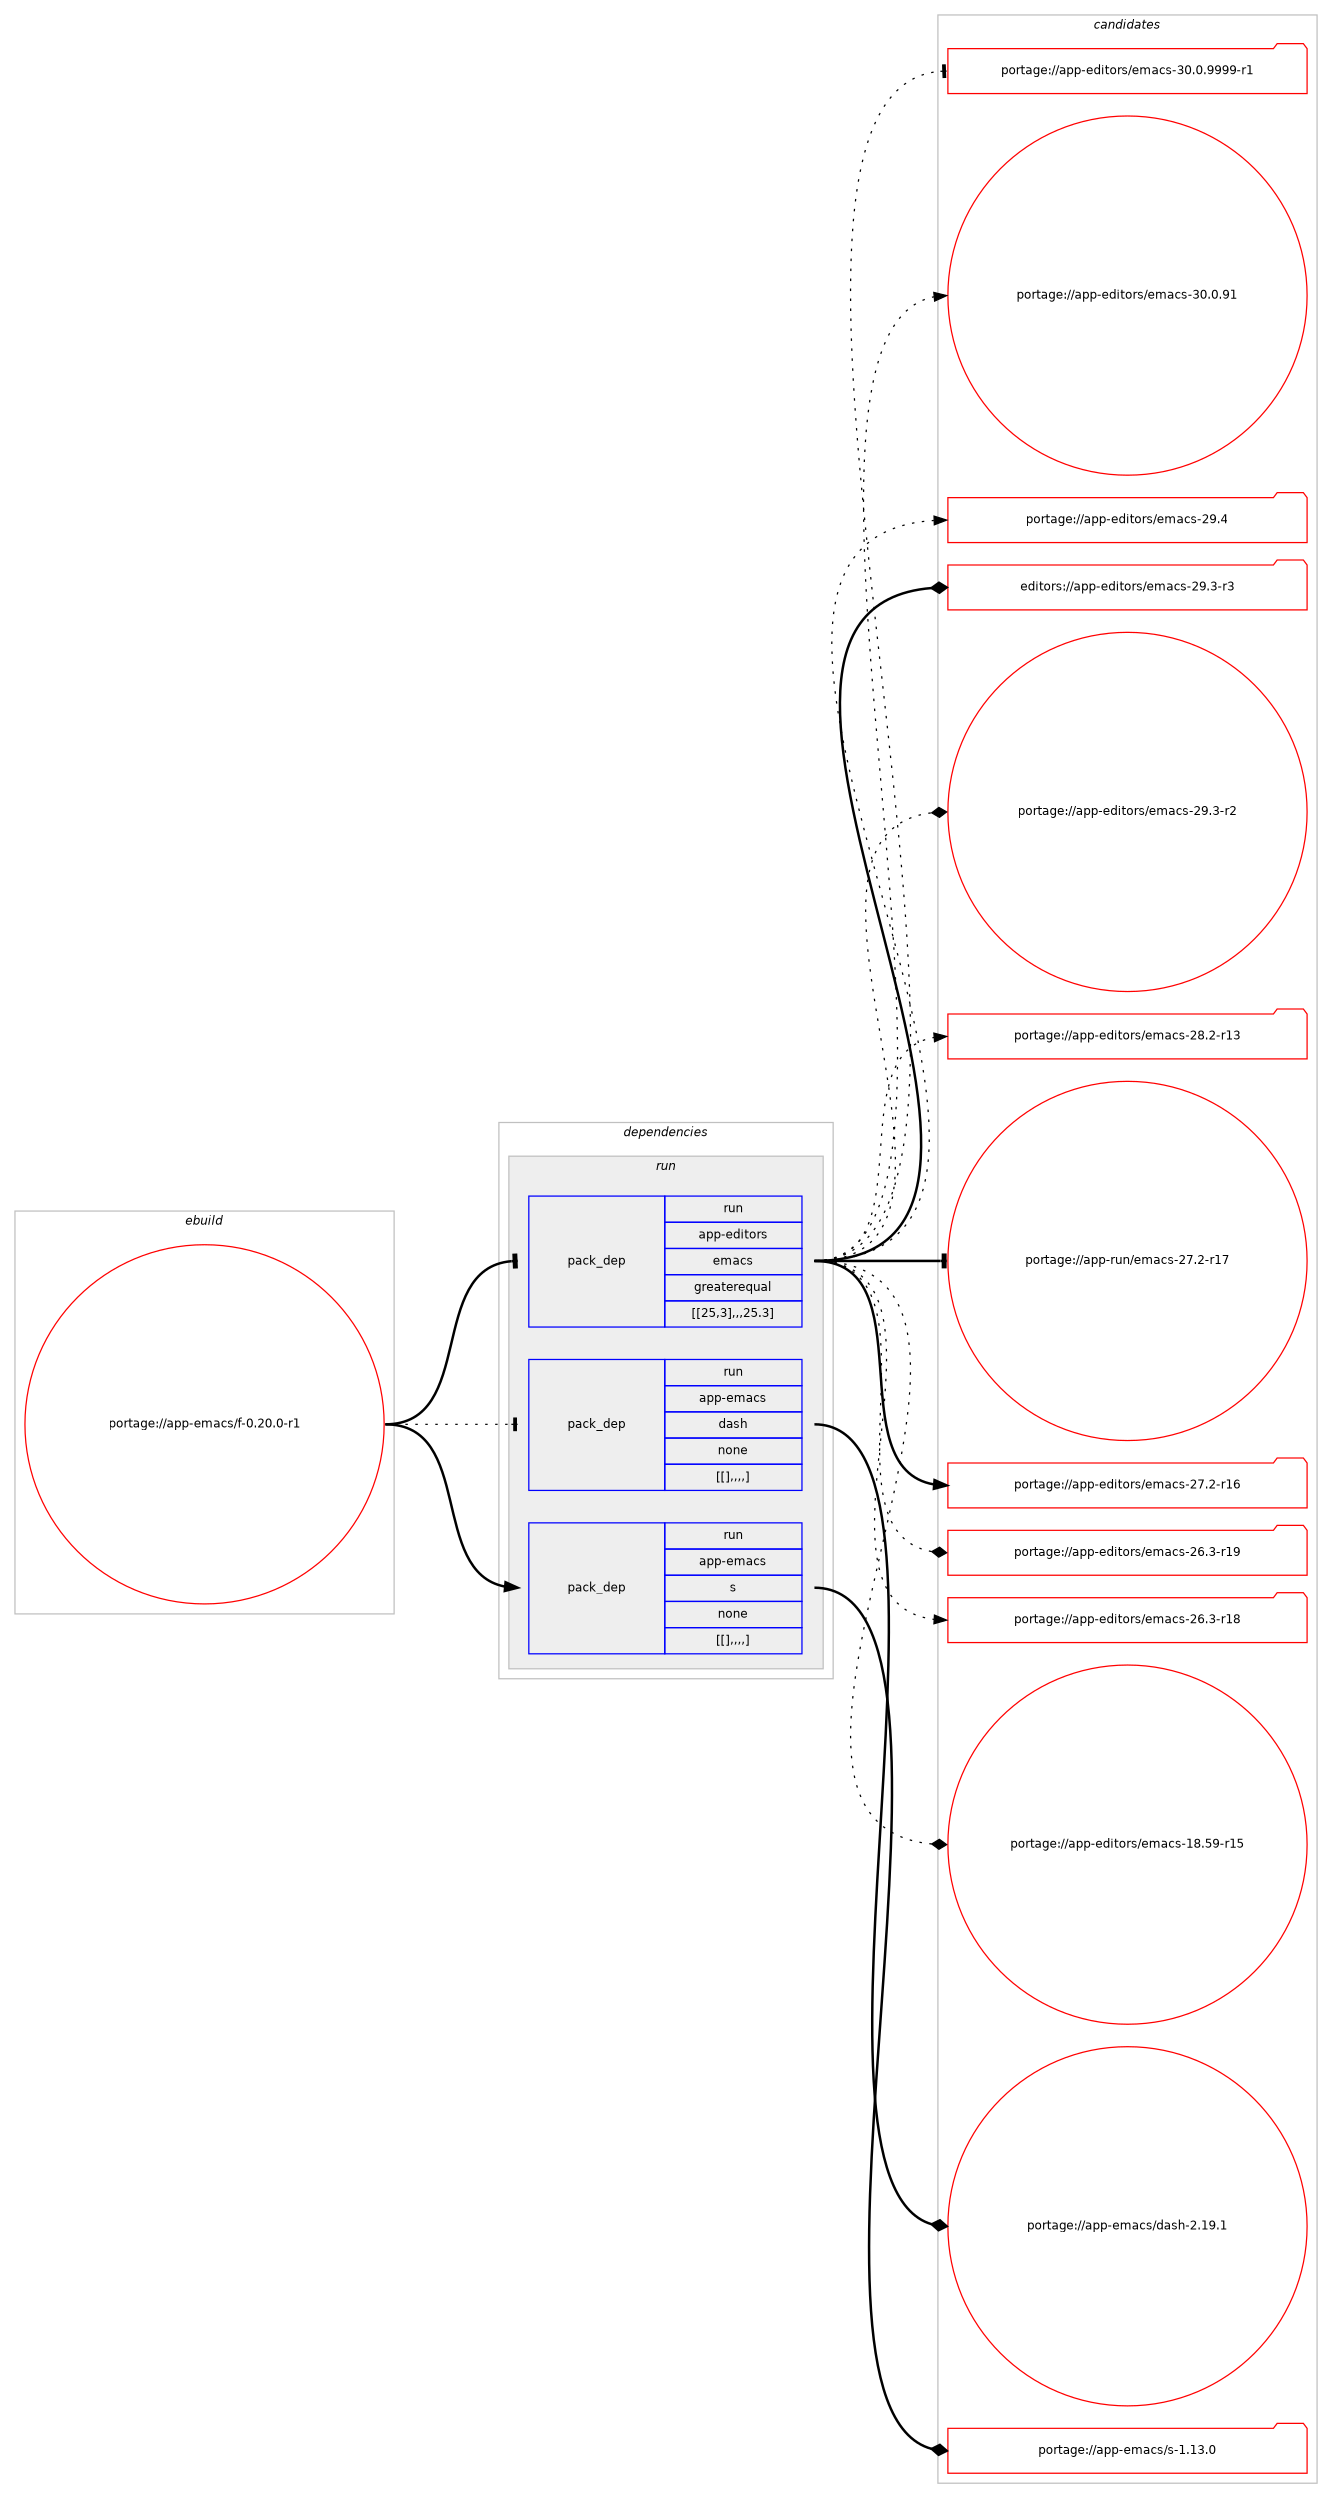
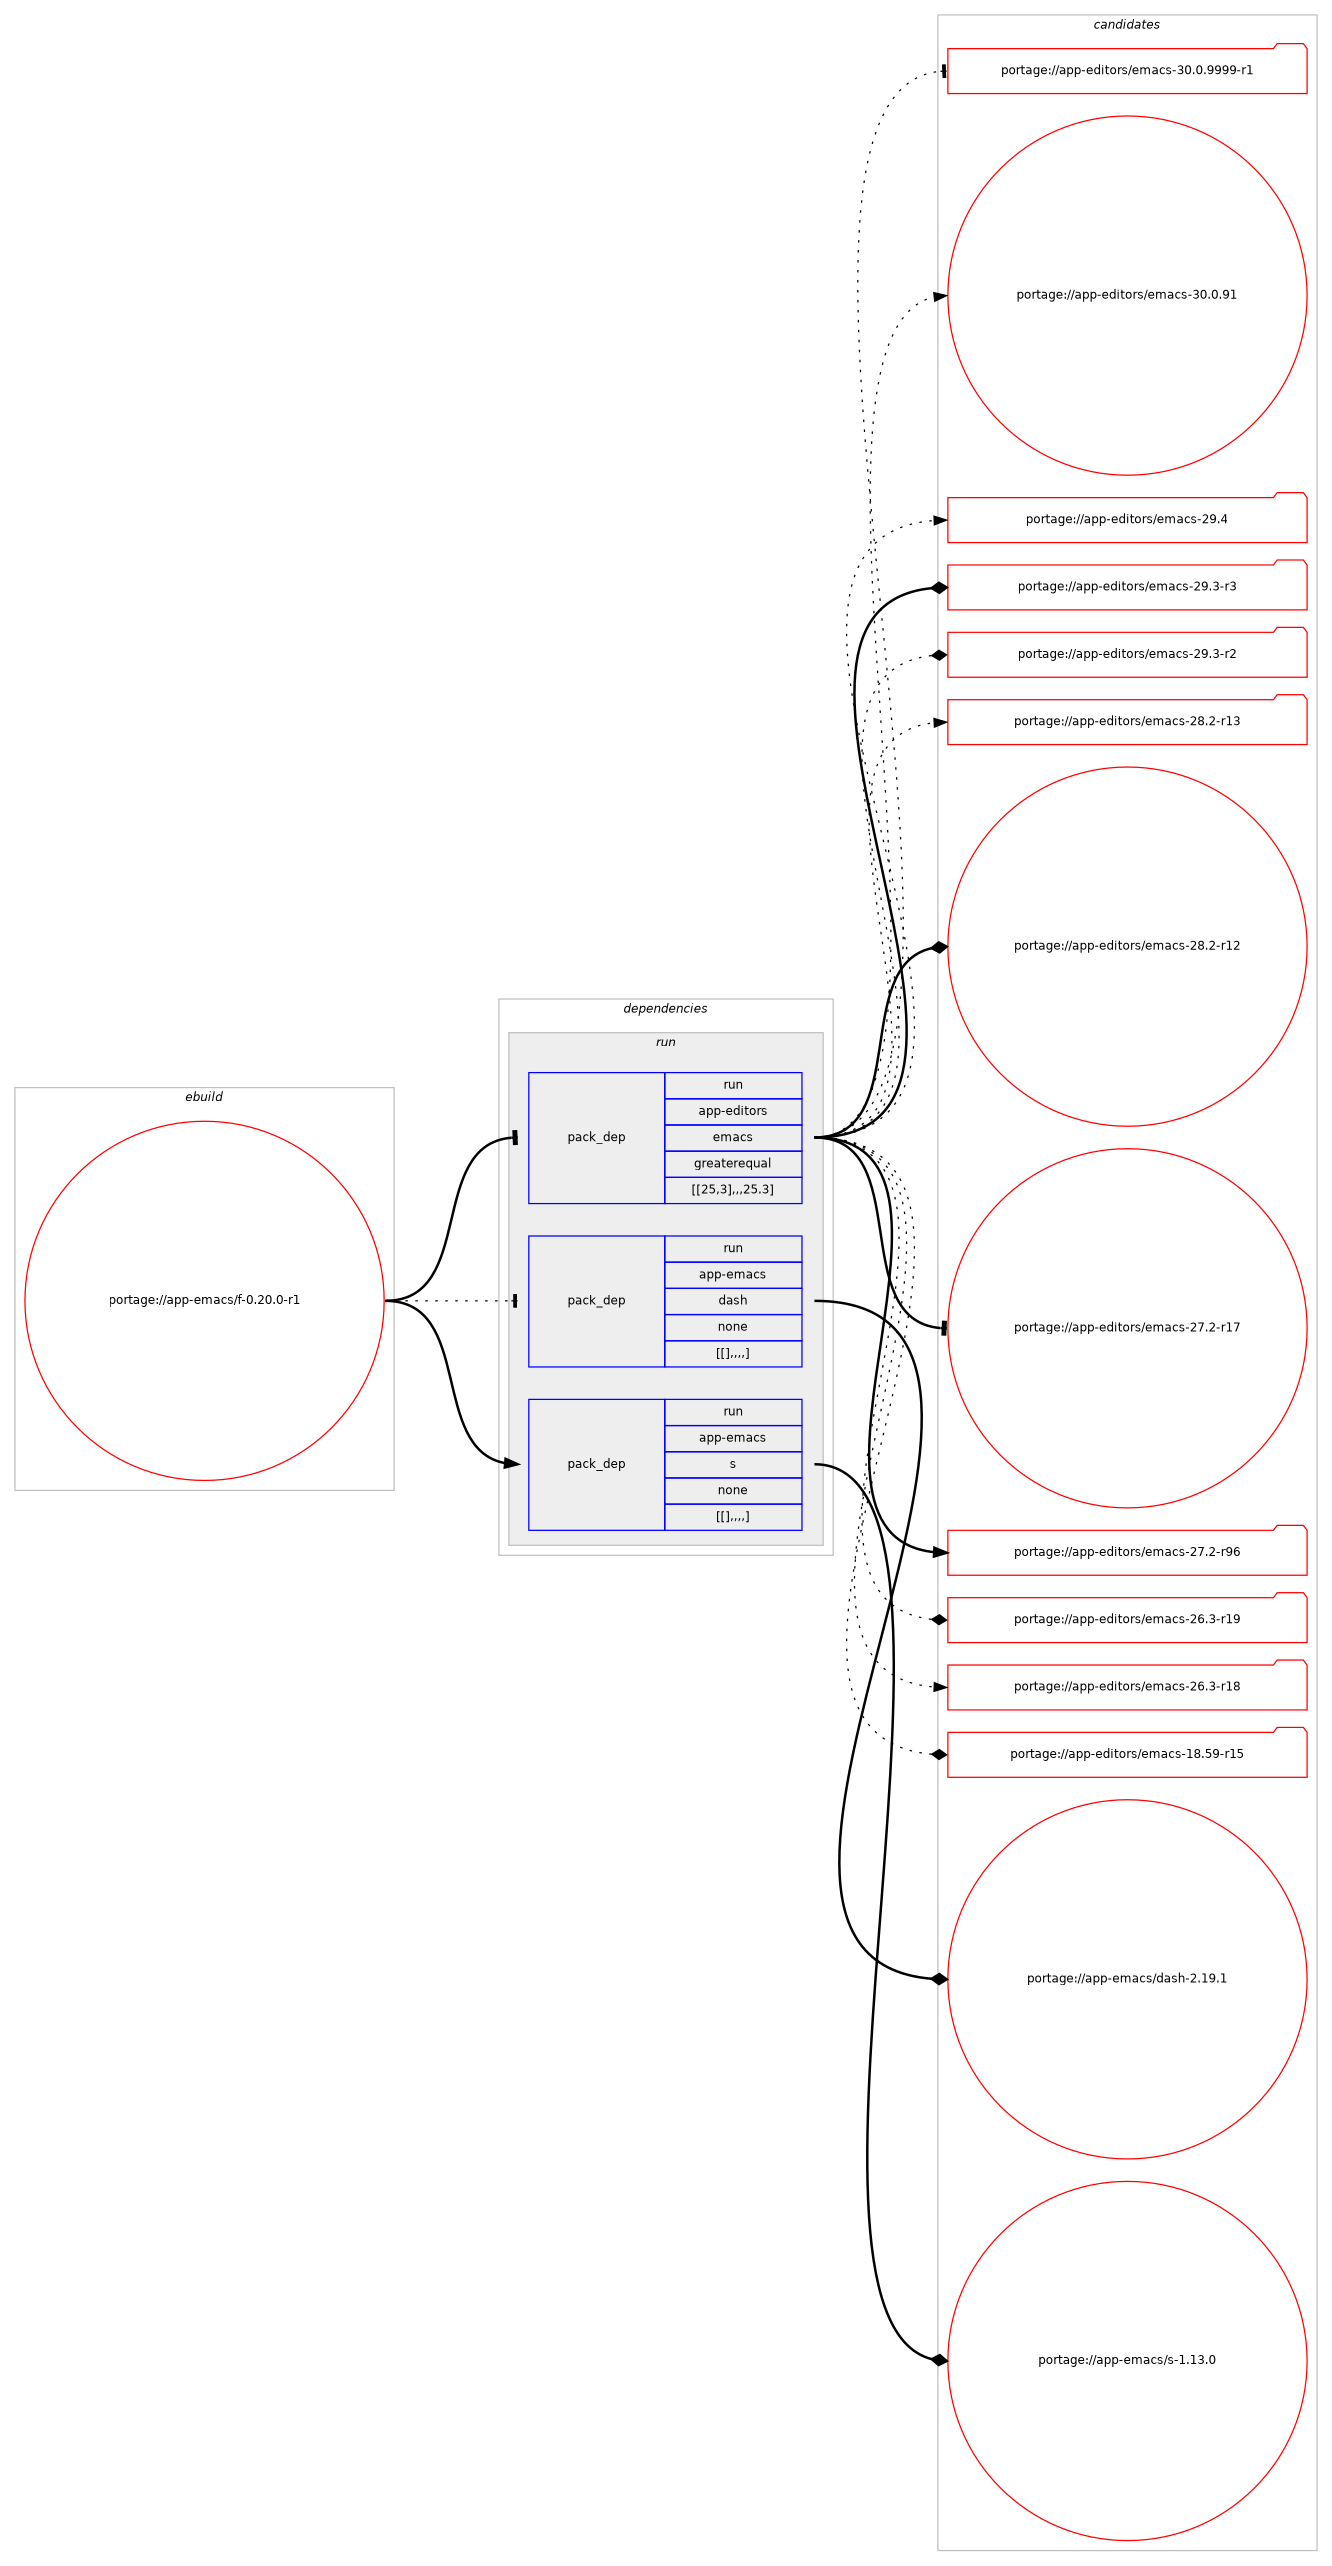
node "editors://app-editors/emacs-29.3-r3": label "editors://app-editors/emacs-29.3-r3" -> "portage://app-editors/emacs-29.3-r3"
node "portage://app-editors/emacs-29.3-r2": shape circle -> folder
node "portage://app-editors/emacs-28.2-r12": added
node "portage://app-run/emacs-27.2-r17": label "portage://app-run/emacs-27.2-r17" -> "portage://app-editors/emacs-27.2-r17"
node "portage://app-editors/emacs-27.2-r16": label "portage://app-editors/emacs-27.2-r16" -> "portage://app-editors/emacs-27.2-r96"
node "portage://app-editors/emacs-18.59-r15": shape circle -> folder
node "portage://app-emacs/s-1.13.0": shape folder -> circle
